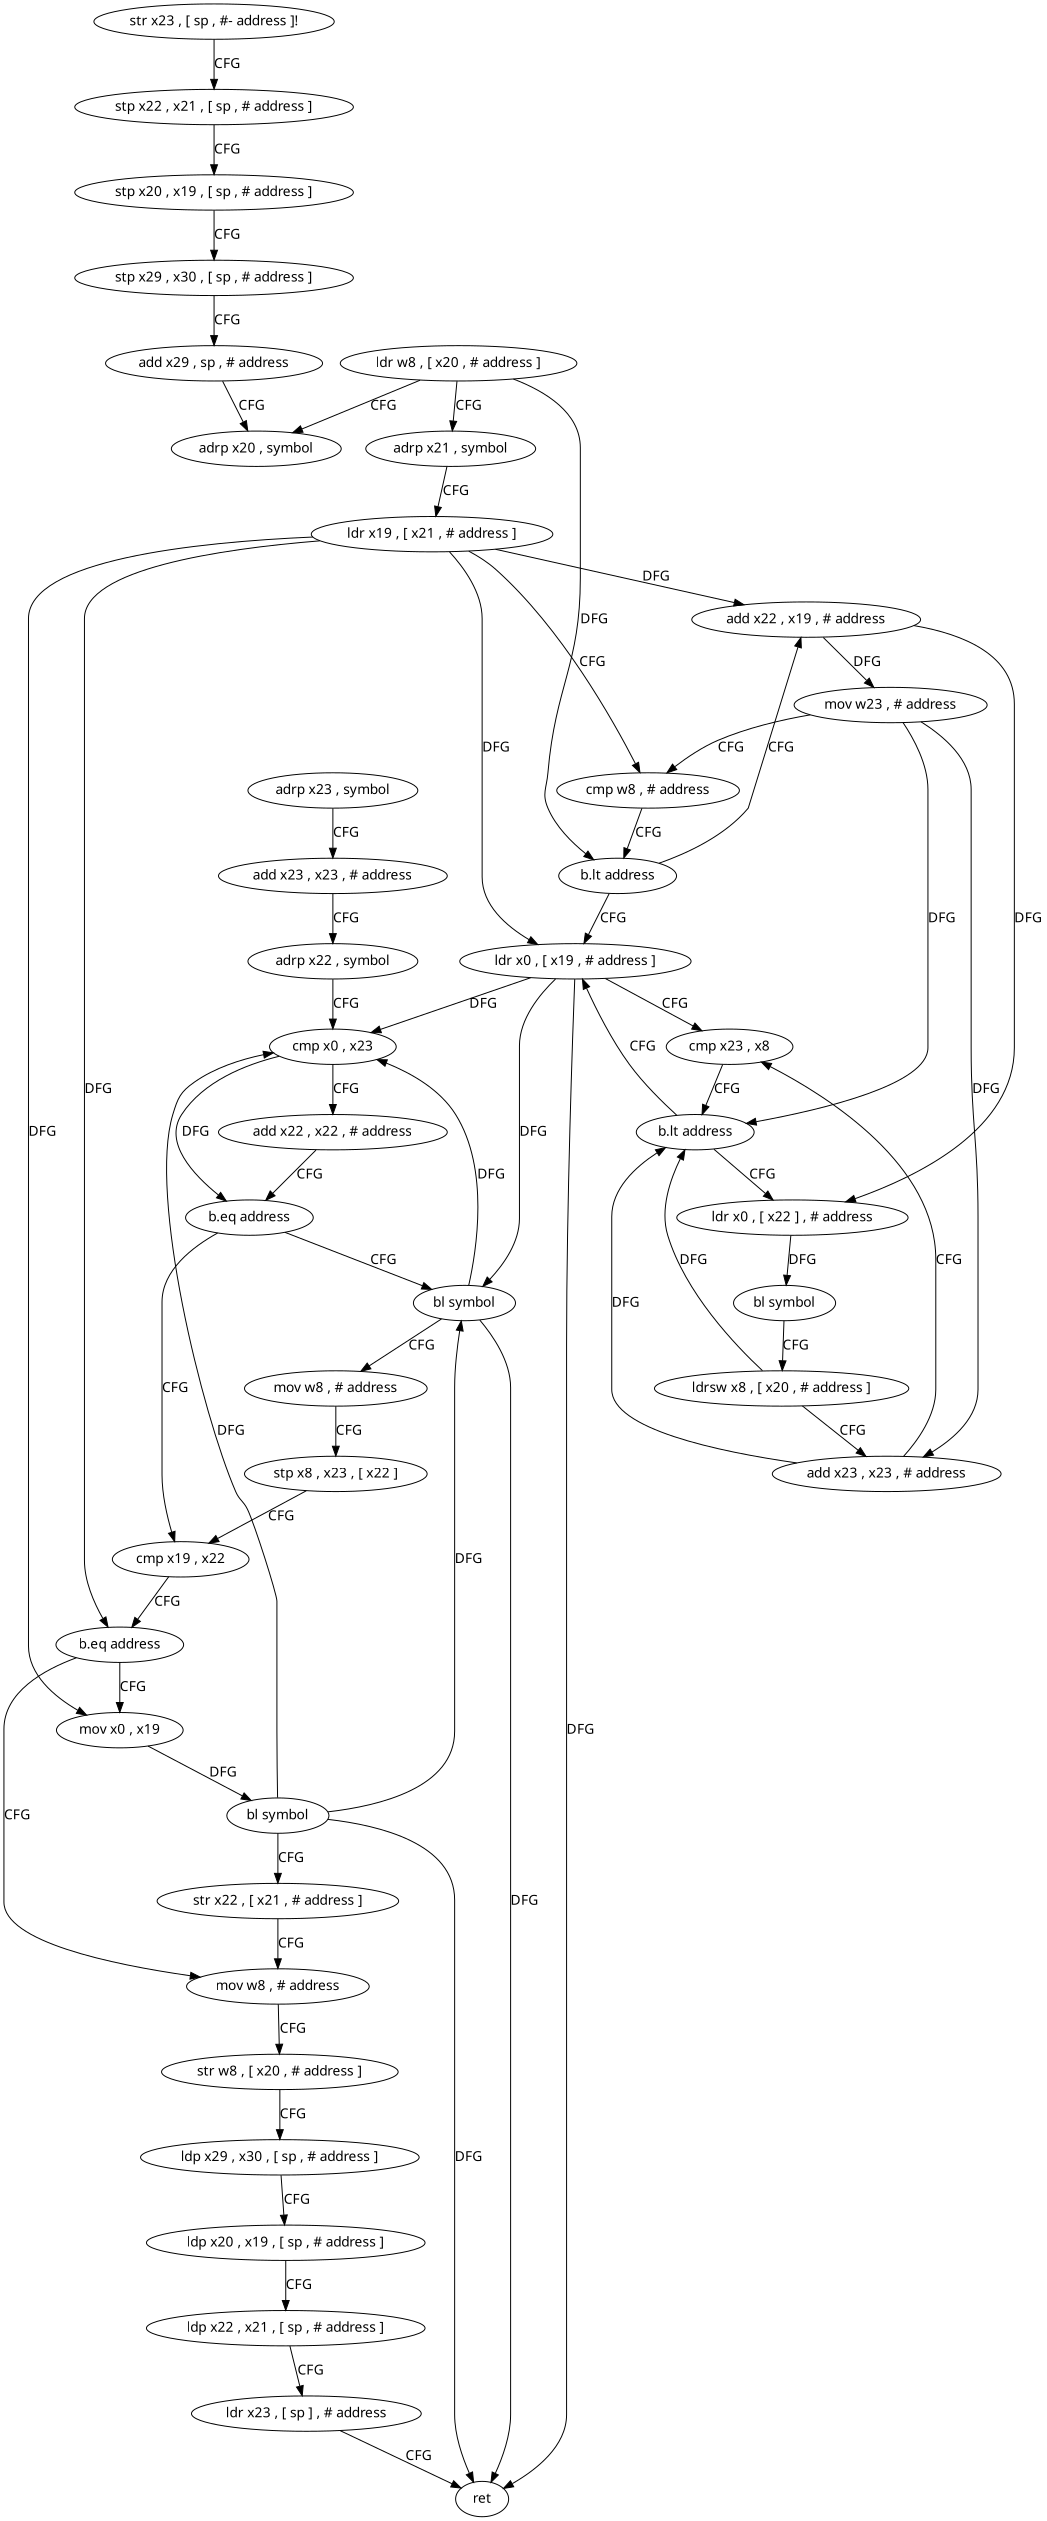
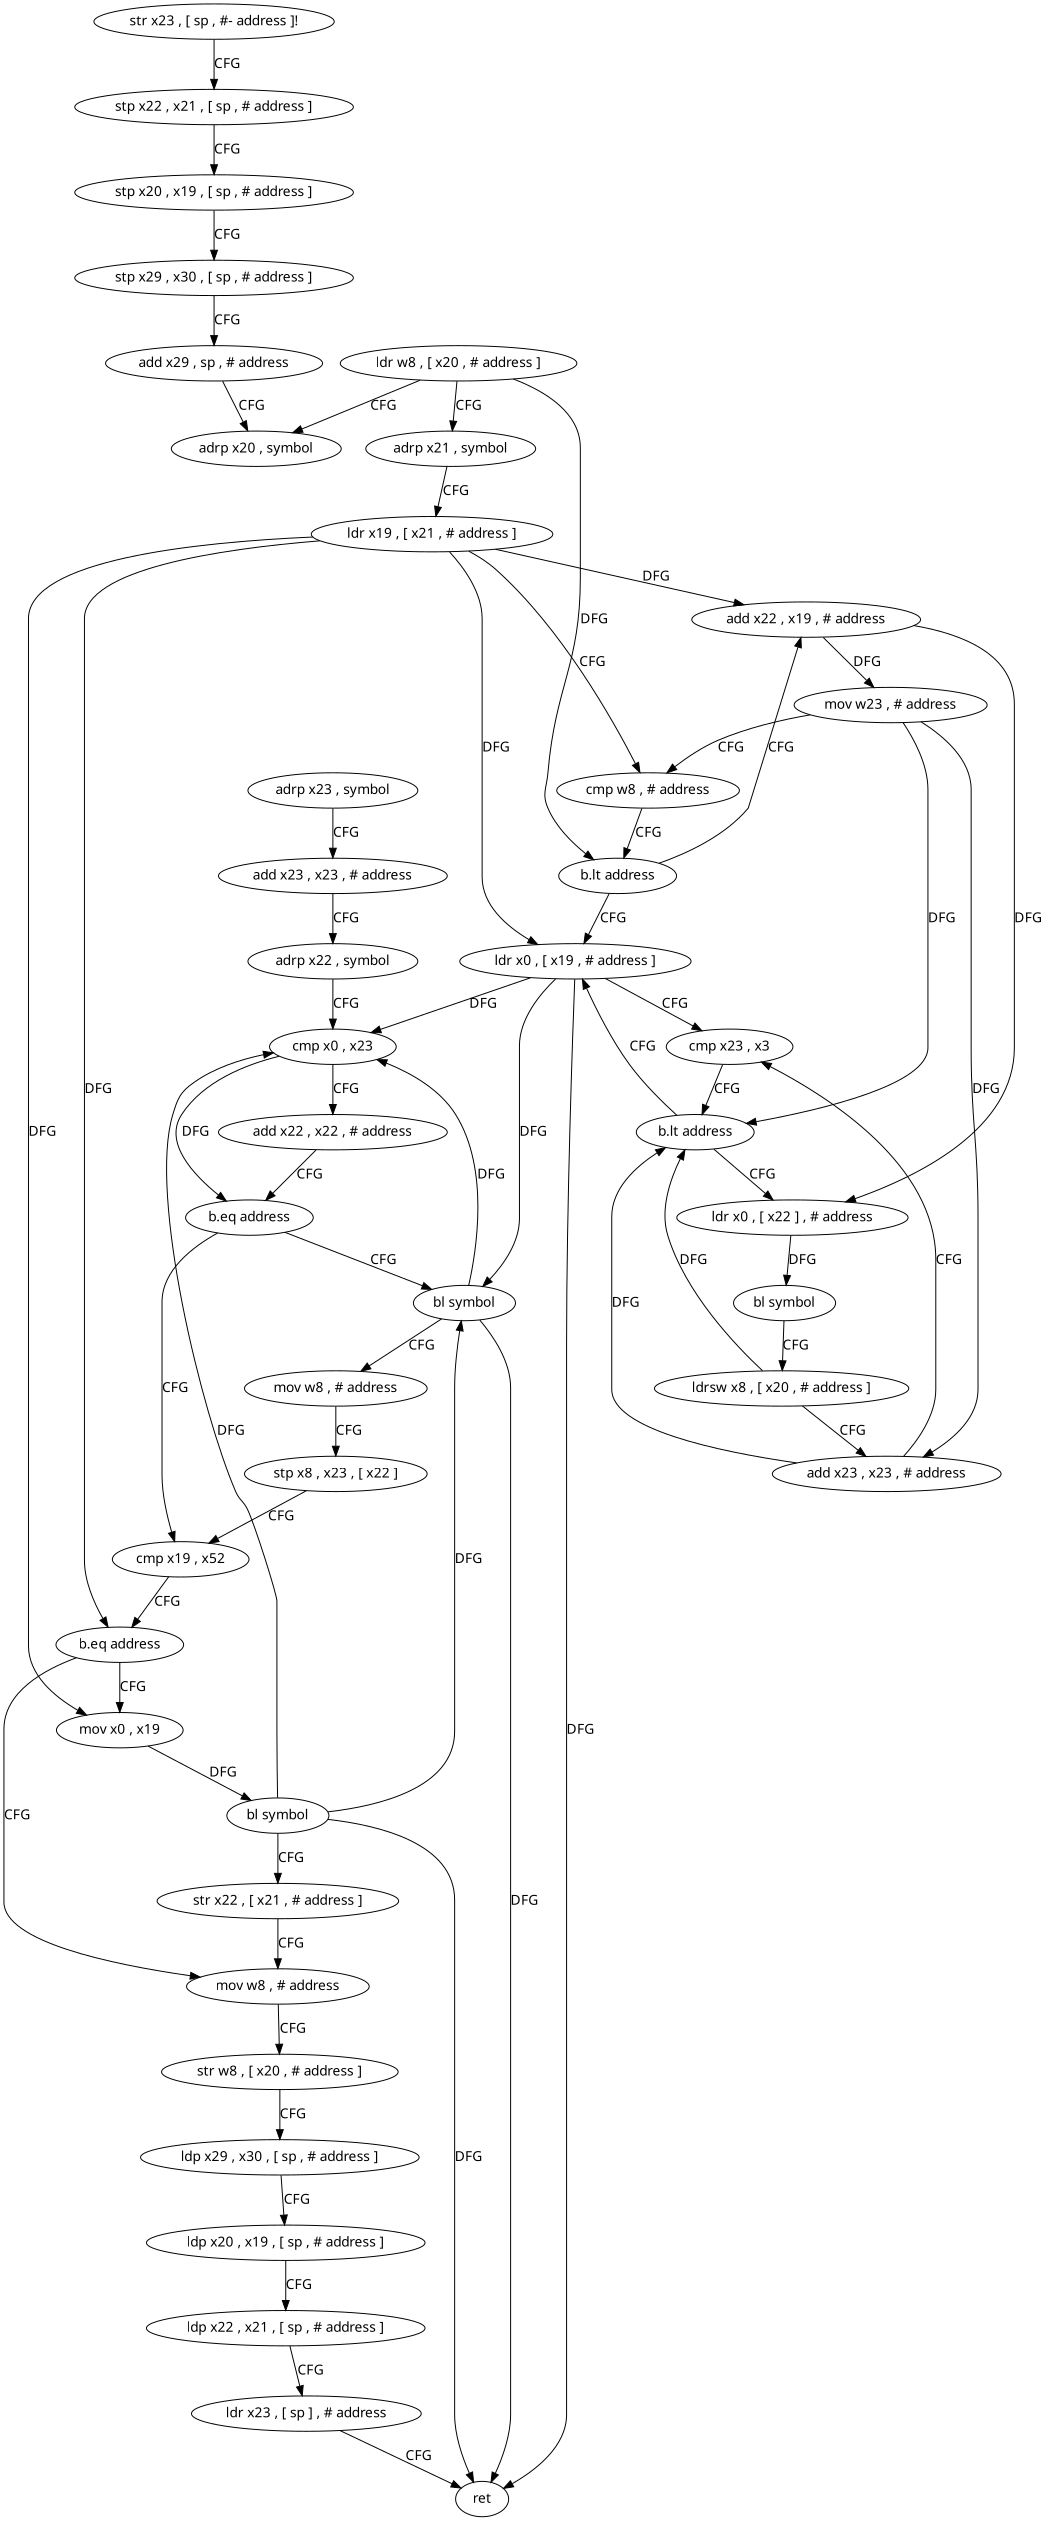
node "cmp x23 , x8": label "cmp x23 , x8" -> "cmp x23 , x3"
node "cmp x19 , x22": label "cmp x19 , x22" -> "cmp x19 , x52"
